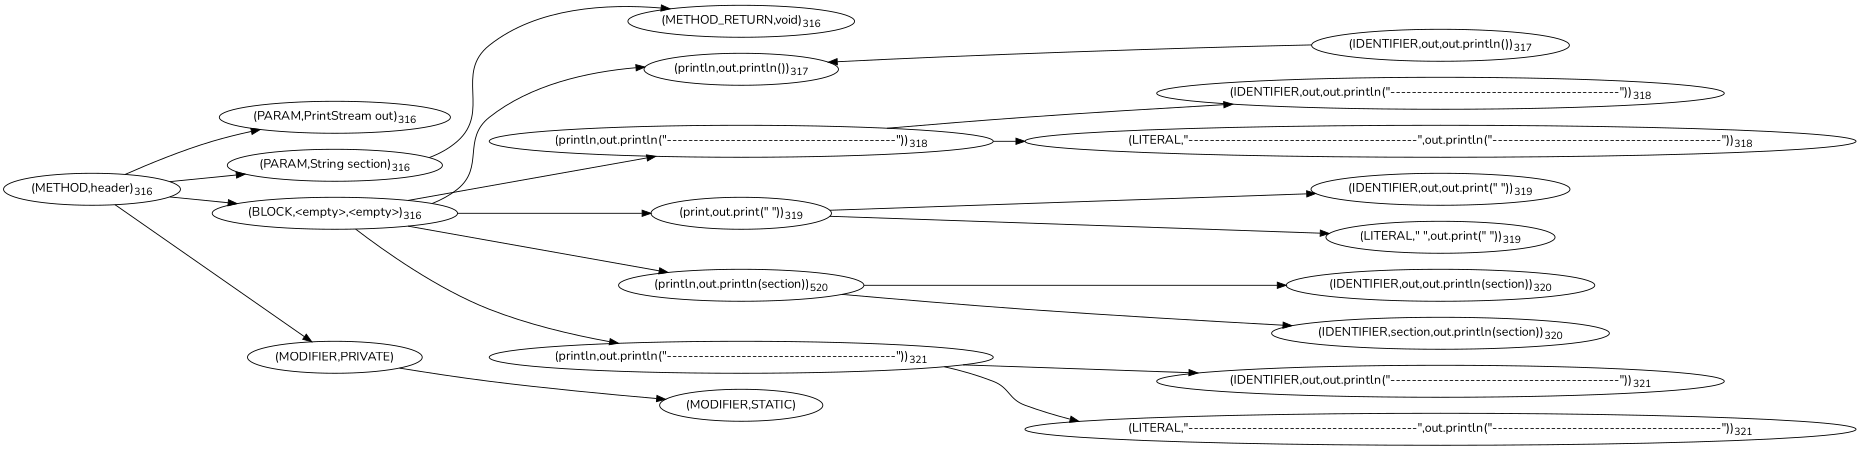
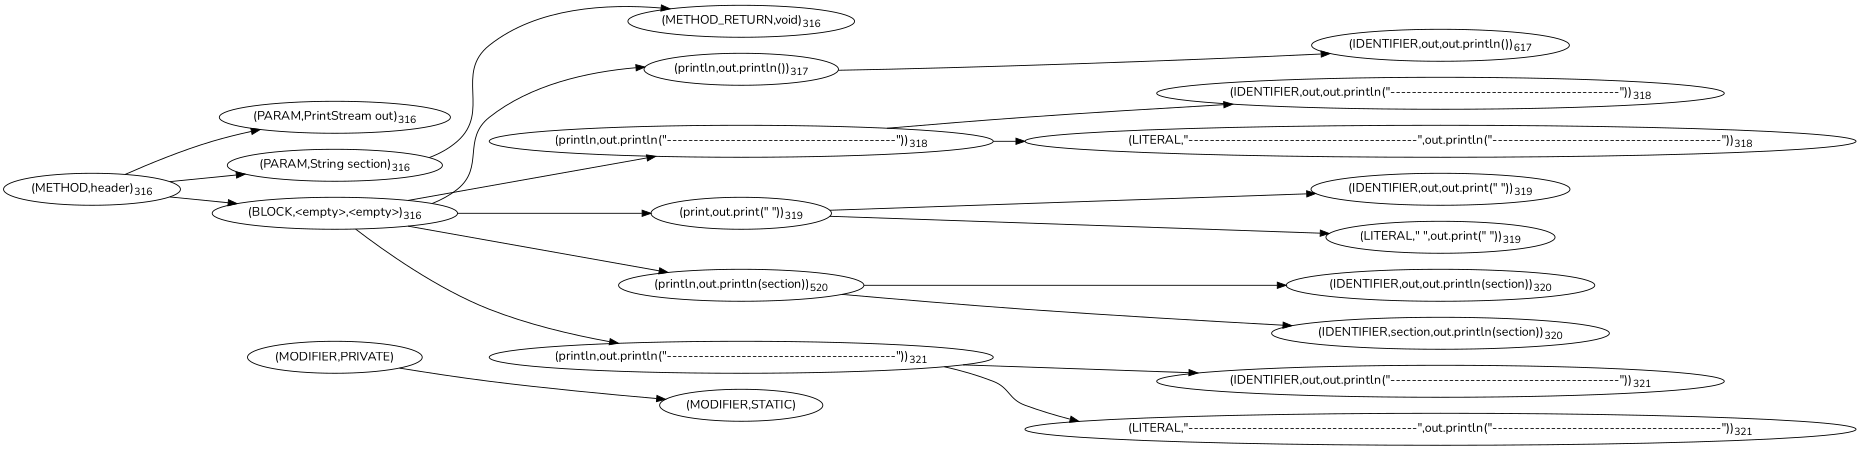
node "(IDENTIFIER,out,out.println())": text "317" -> "617"
edge "(IDENTIFIER,out,out.println())" -> "(println,out.println())": reversed
edge "(METHOD,header)" -> "(MODIFIER,PRIVATE)": removed
